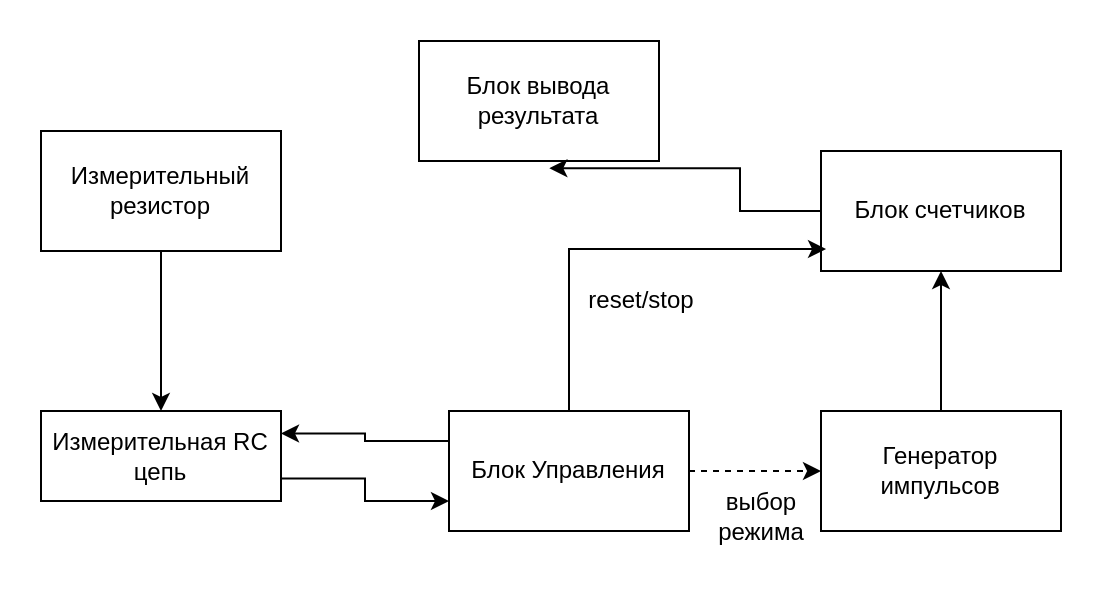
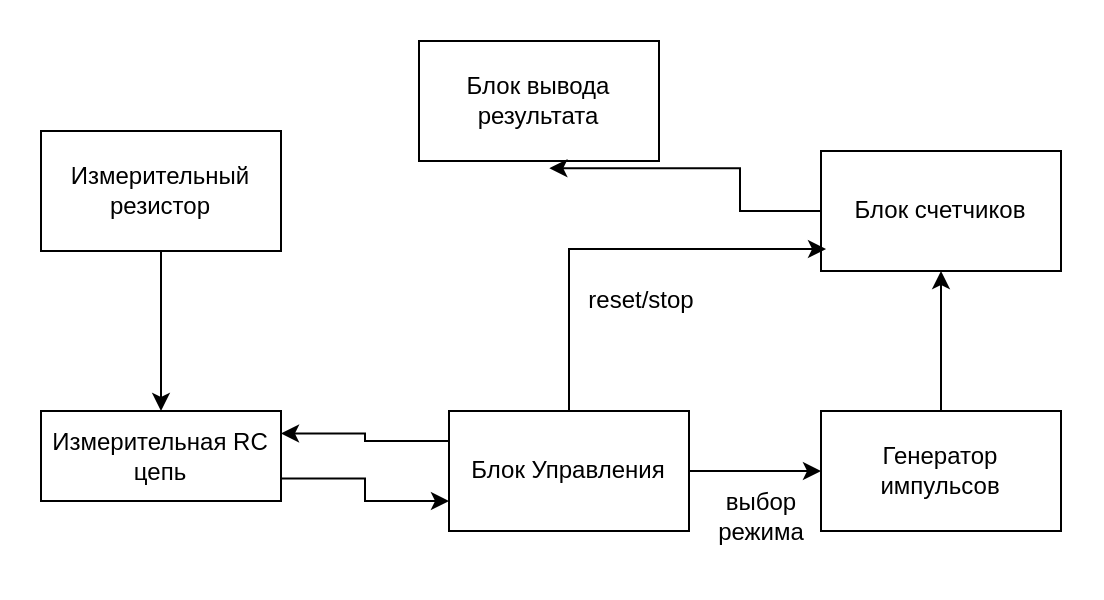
edge "Блок Управления" -> "Генератор импульсов": style dashed -> solid
